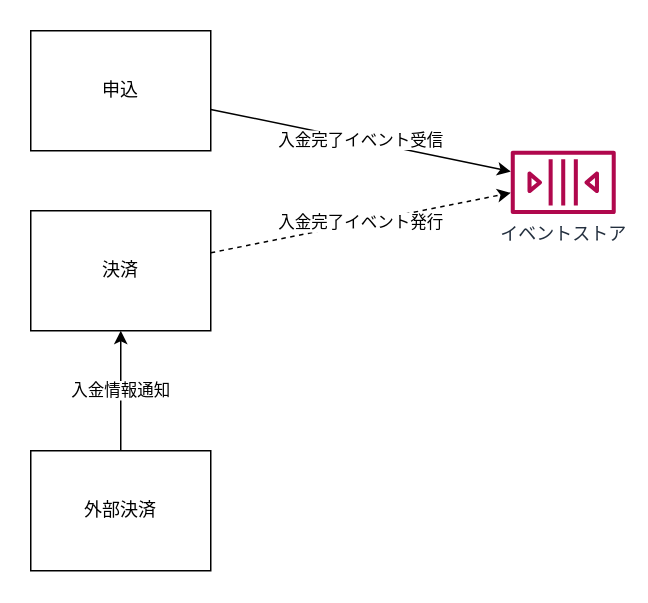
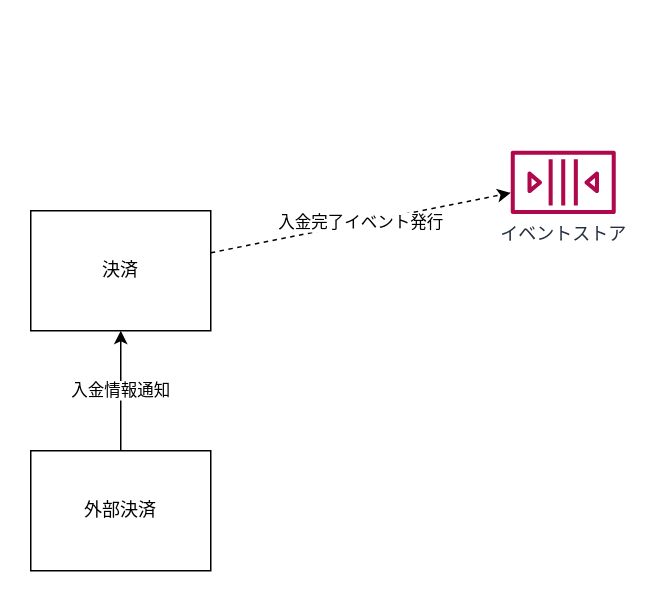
node "申込": removed
edge "申込" -> "イベントストア": removed, label "入金完了イベント受信"
